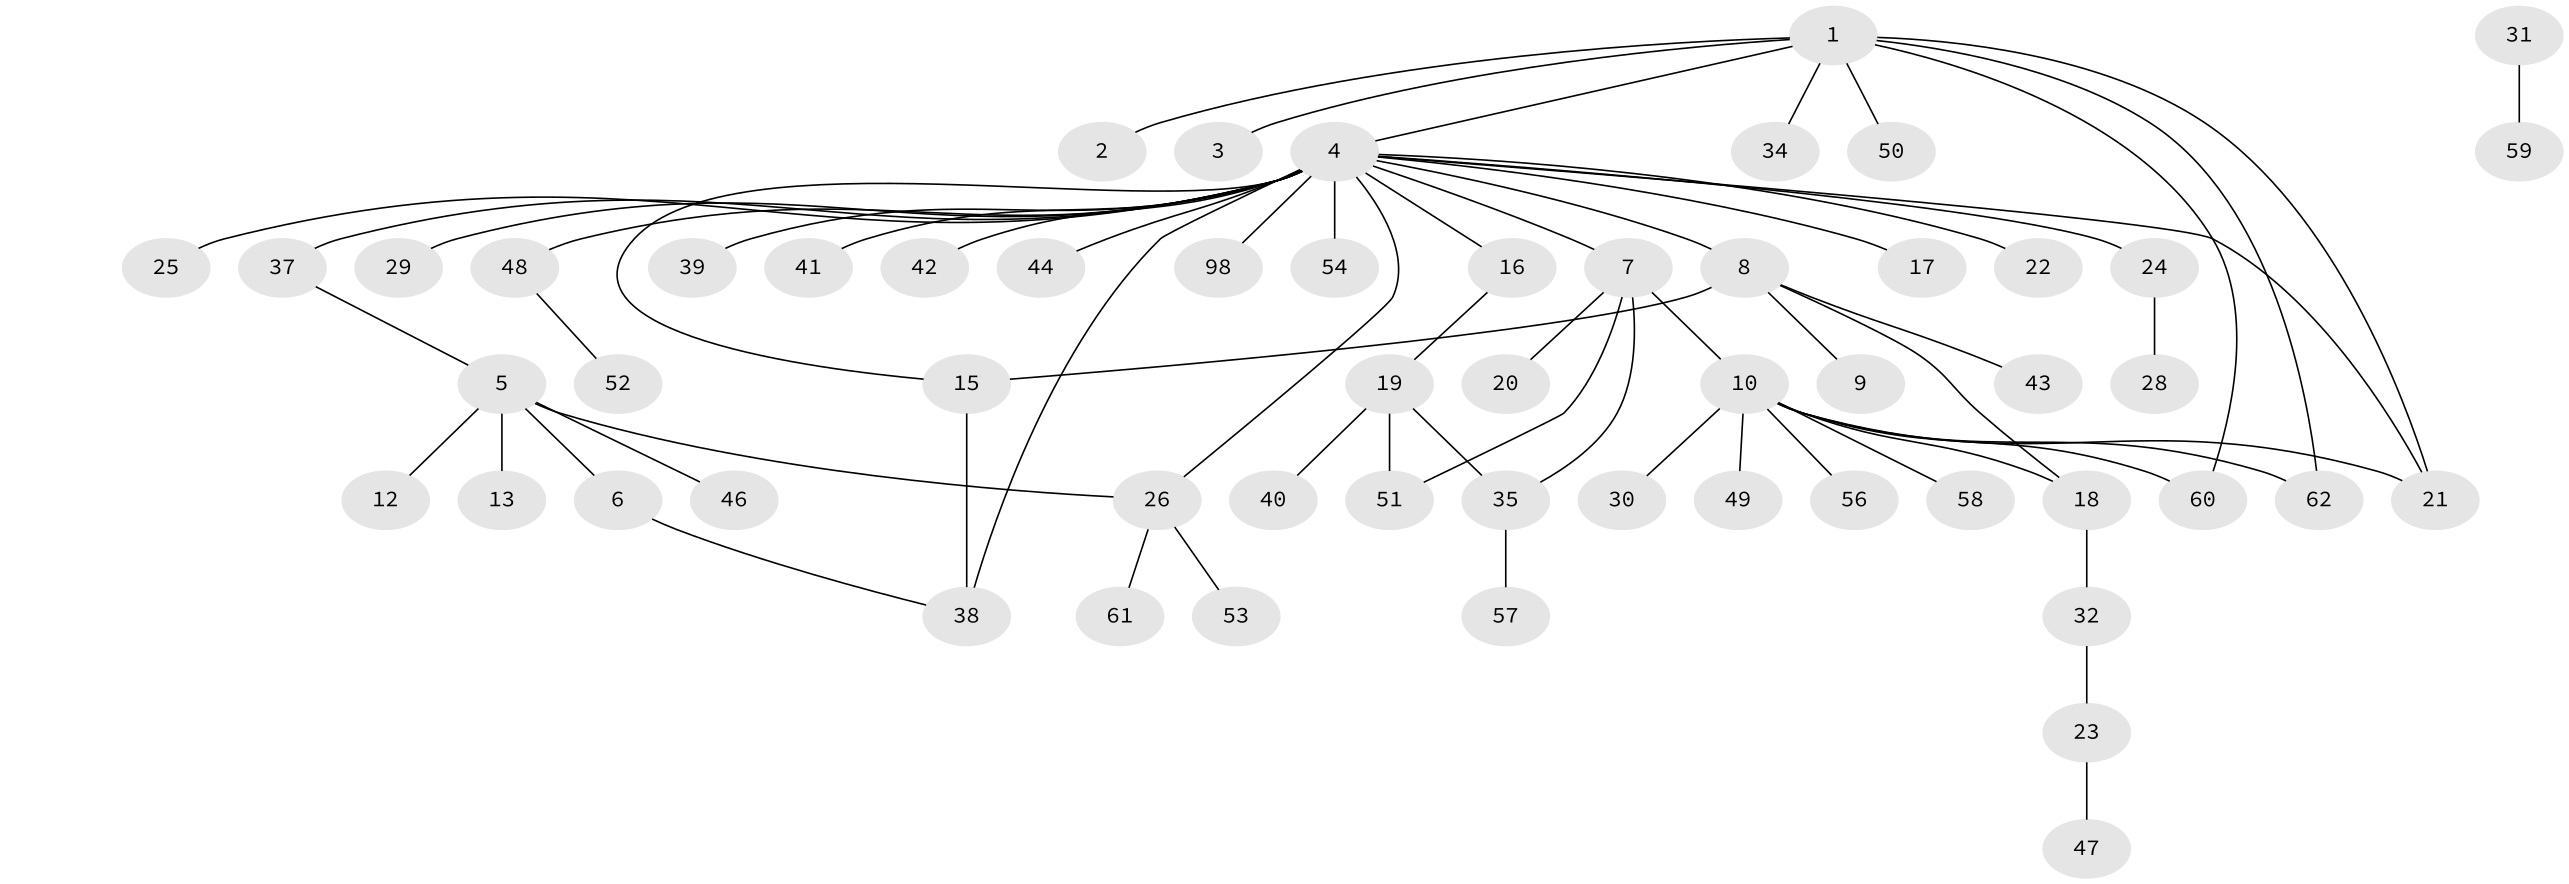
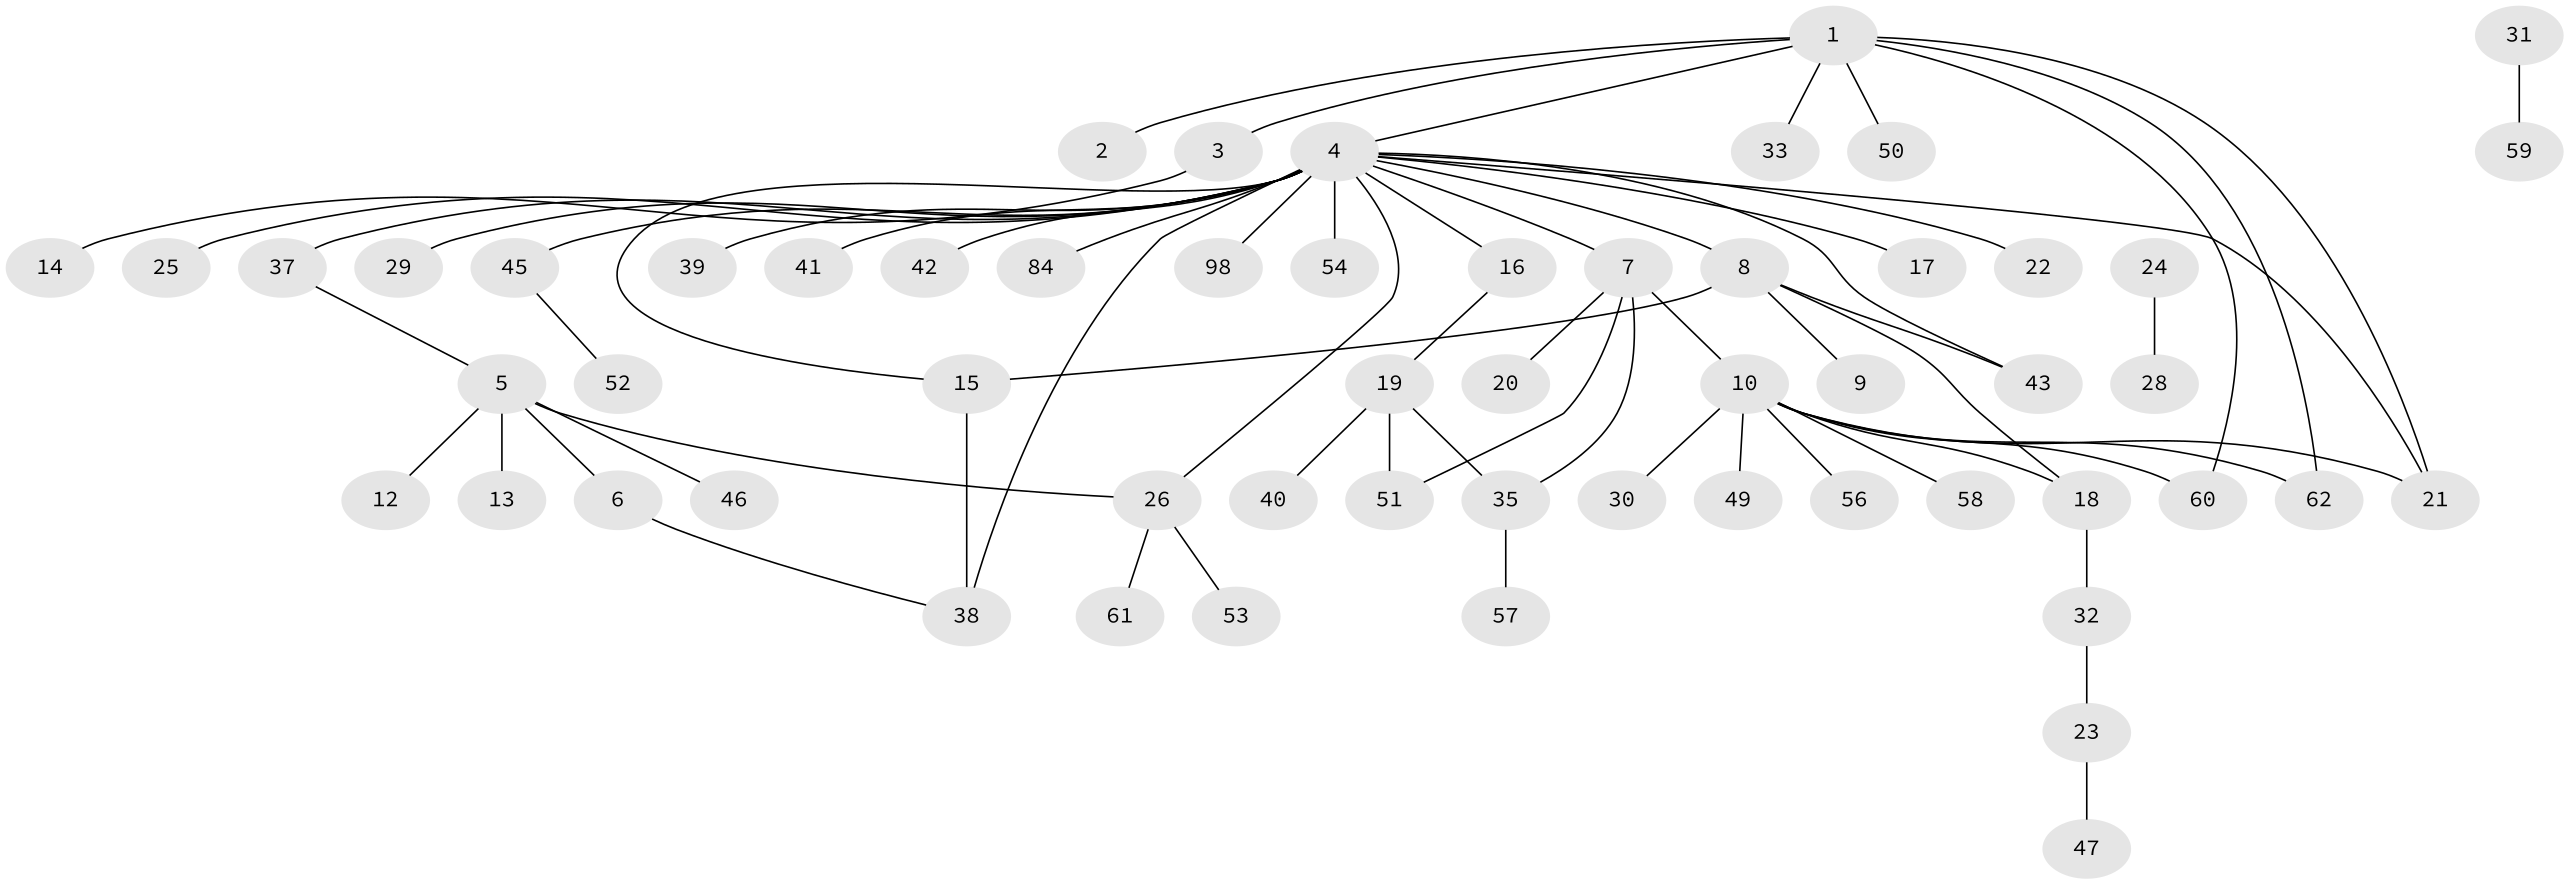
node "34": label "34" -> "33"
edge "4" -- "24": now "4" -- "43"
node "14": added
node "48": label "48" -> "45"
node "44": label "44" -> "84"
